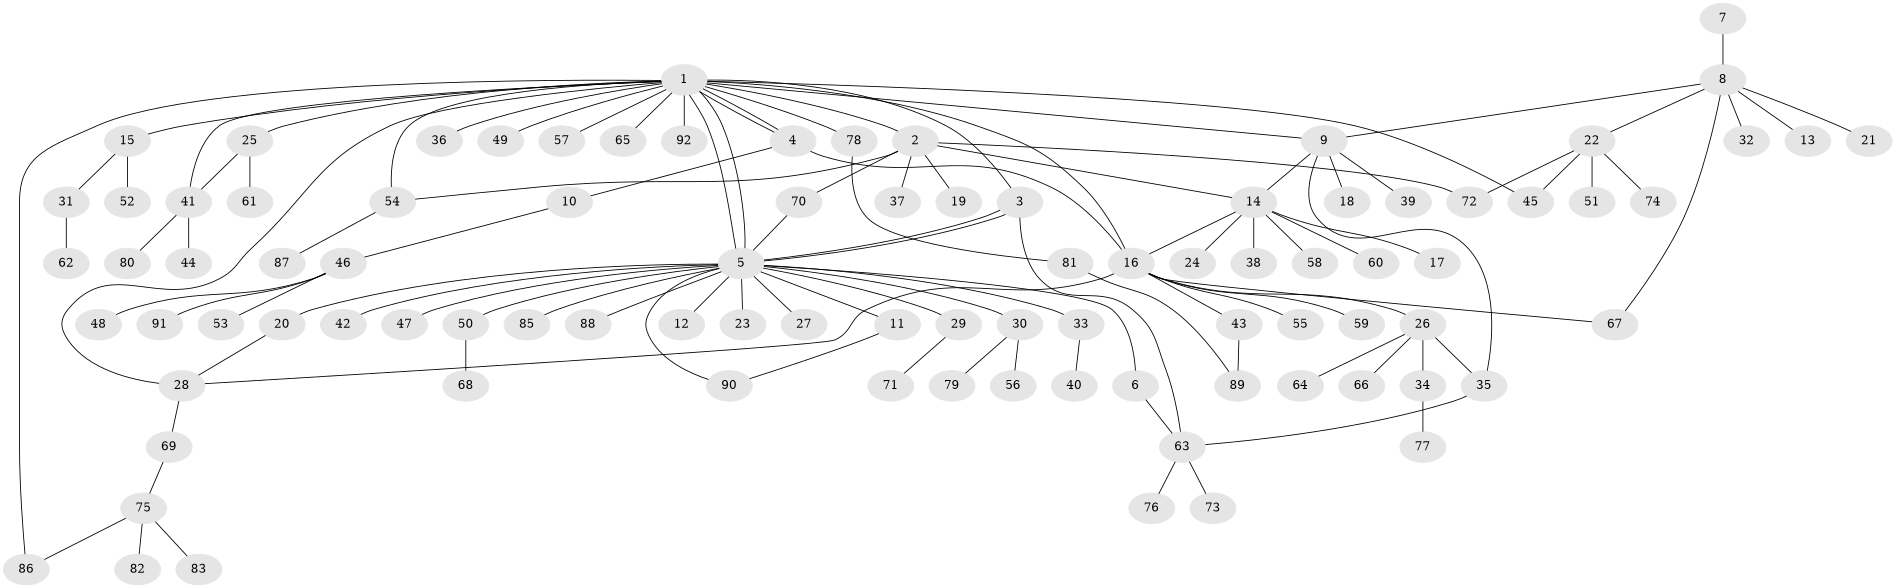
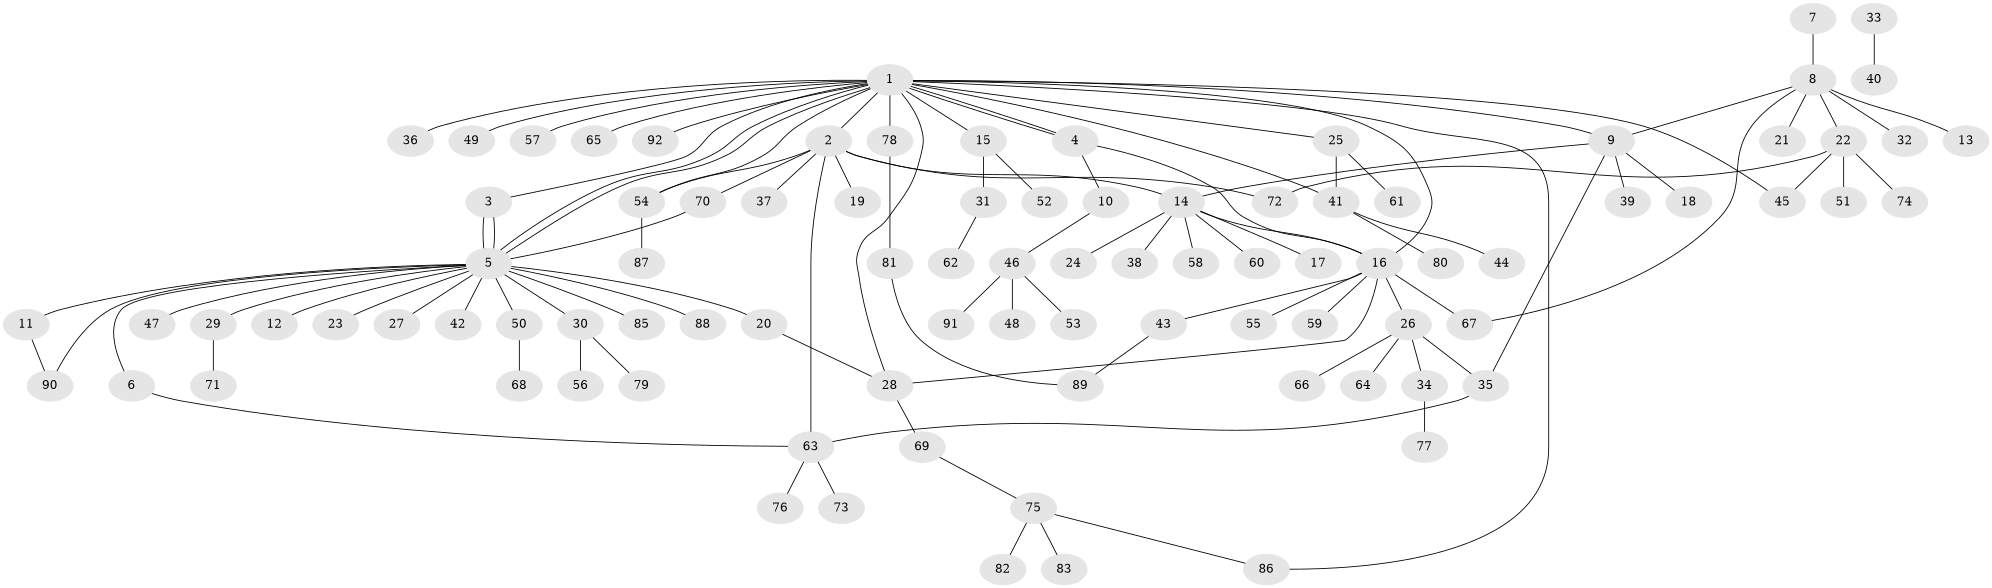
edge "5" -- "33": removed
edge "3" -- "63": now "2" -- "63"
